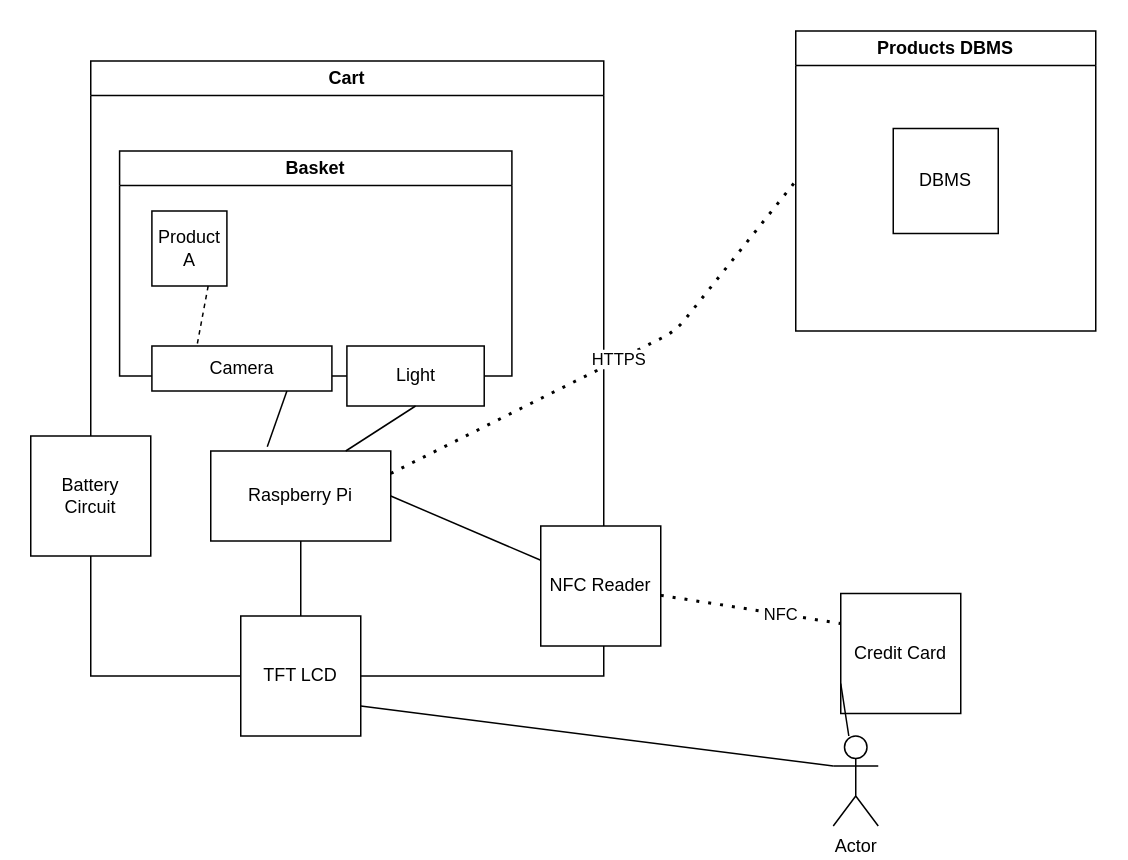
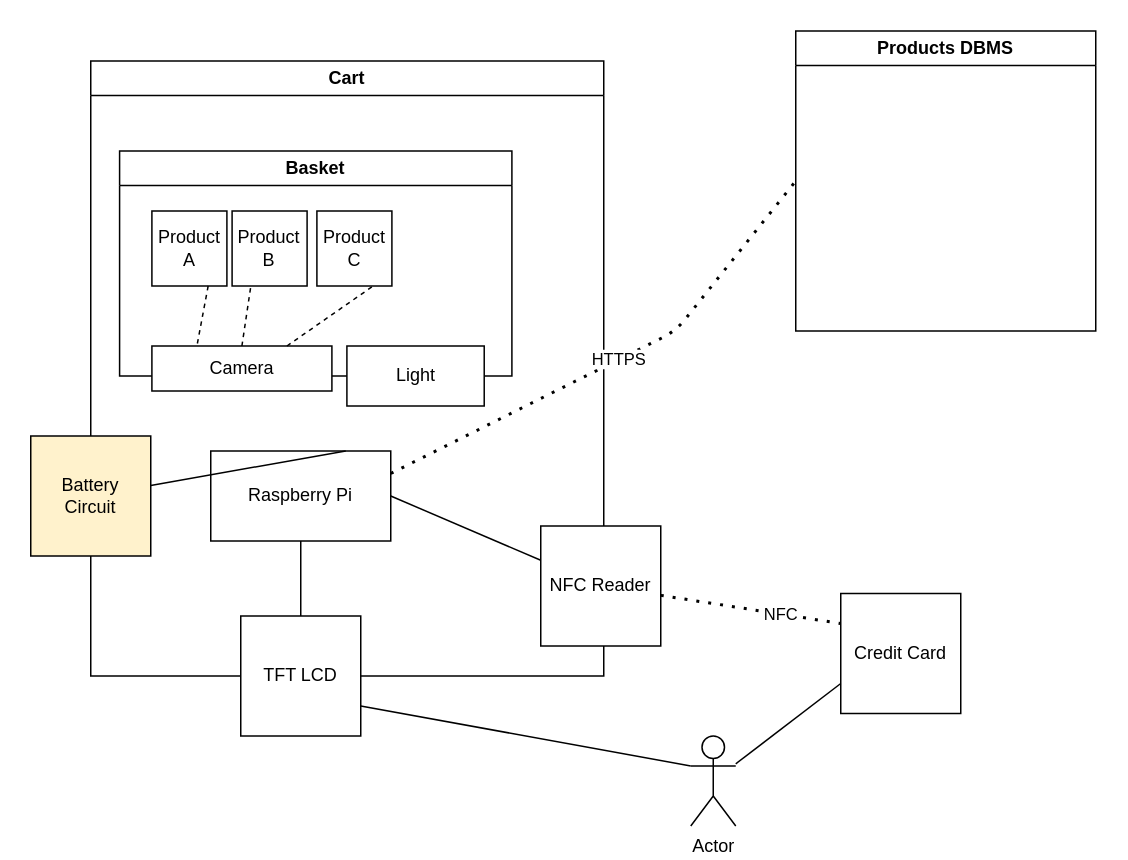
node "DBMS": removed
node "Product B": added
node "Product C": added
edge "Product B" -- "Camera": added
edge "Product C" -- "Camera": added
edge "Camera" -- "Raspberry Pi": removed
edge "Light" -- "Raspberry Pi": now "Battery Circuit" -- "Raspberry Pi"
node "Battery Circuit": fillcolor #ffffff -> #fff2cc
node "Actor": moved (856, 781) -> (713, 781)
